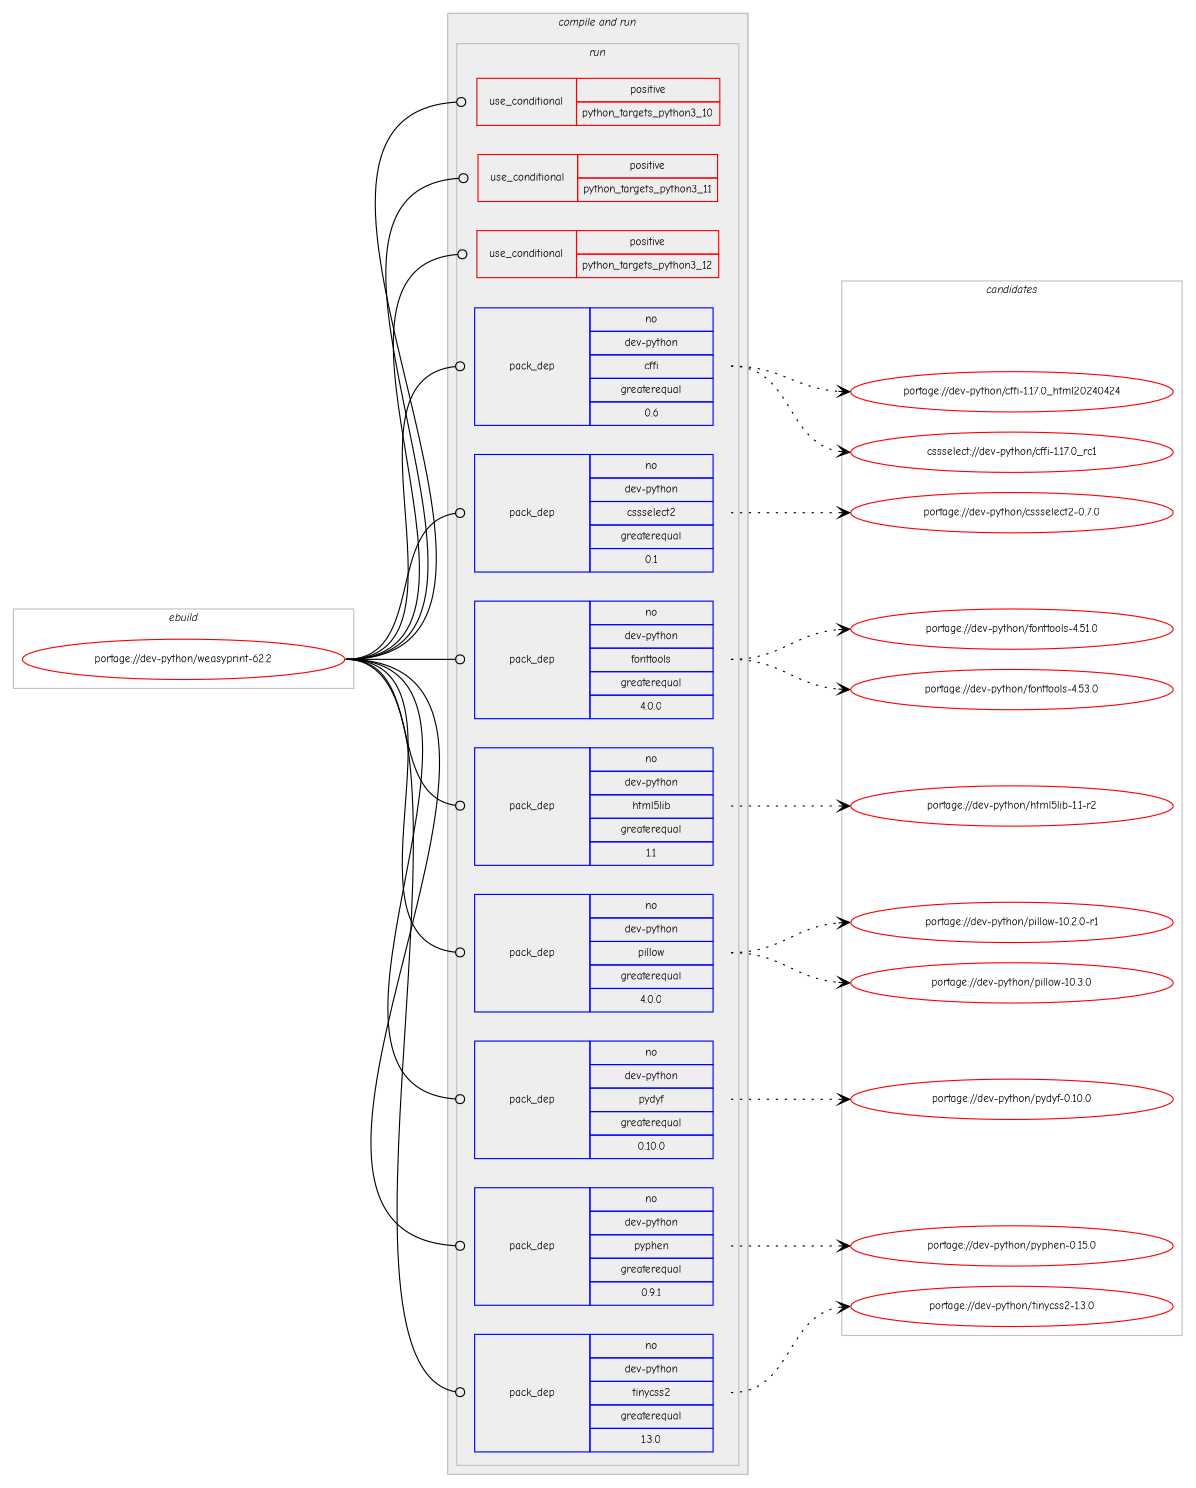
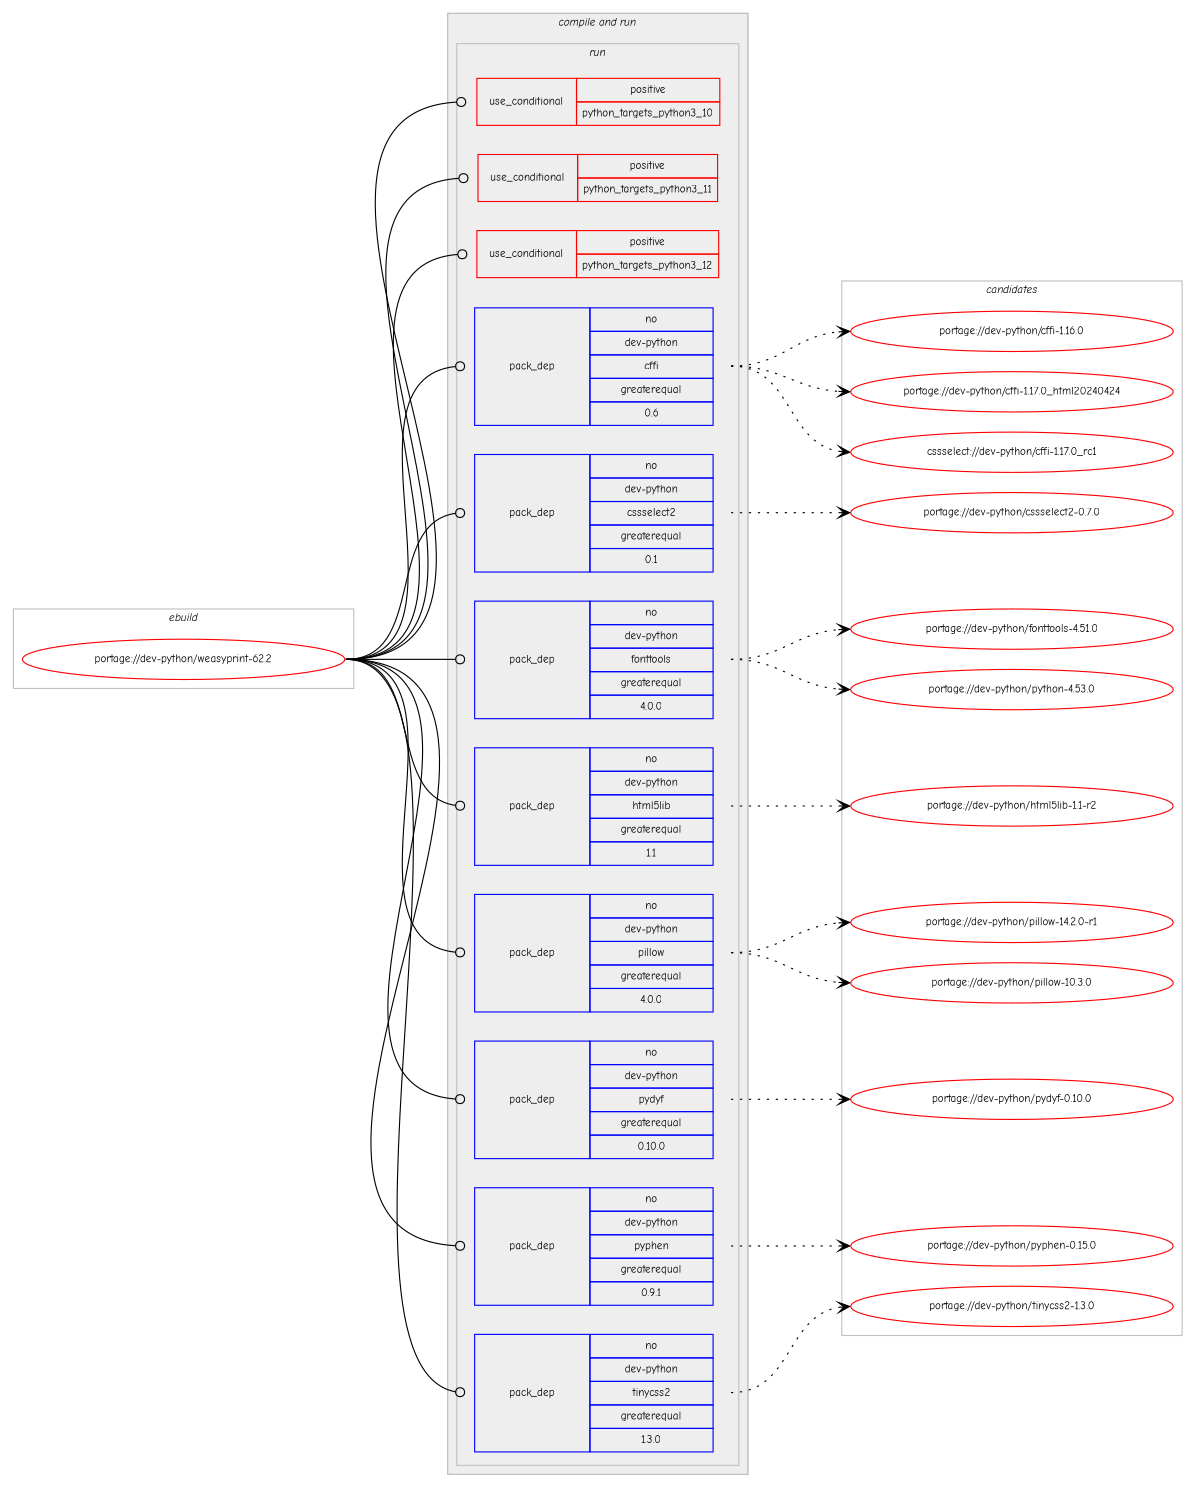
node "portage://dev-python/cffi-1.16.0": added
node "portage://dev-python/fonttools-4.53.0": label "portage://dev-python/fonttools-4.53.0" -> "portage://dev-python/python-4.53.0"
node "portage://dev-python/pillow-10.2.0-r1": label "portage://dev-python/pillow-10.2.0-r1" -> "portage://dev-python/pillow-14.2.0-r1"
